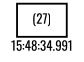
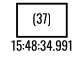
node "(27)": label "(27)" -> "(37)"
